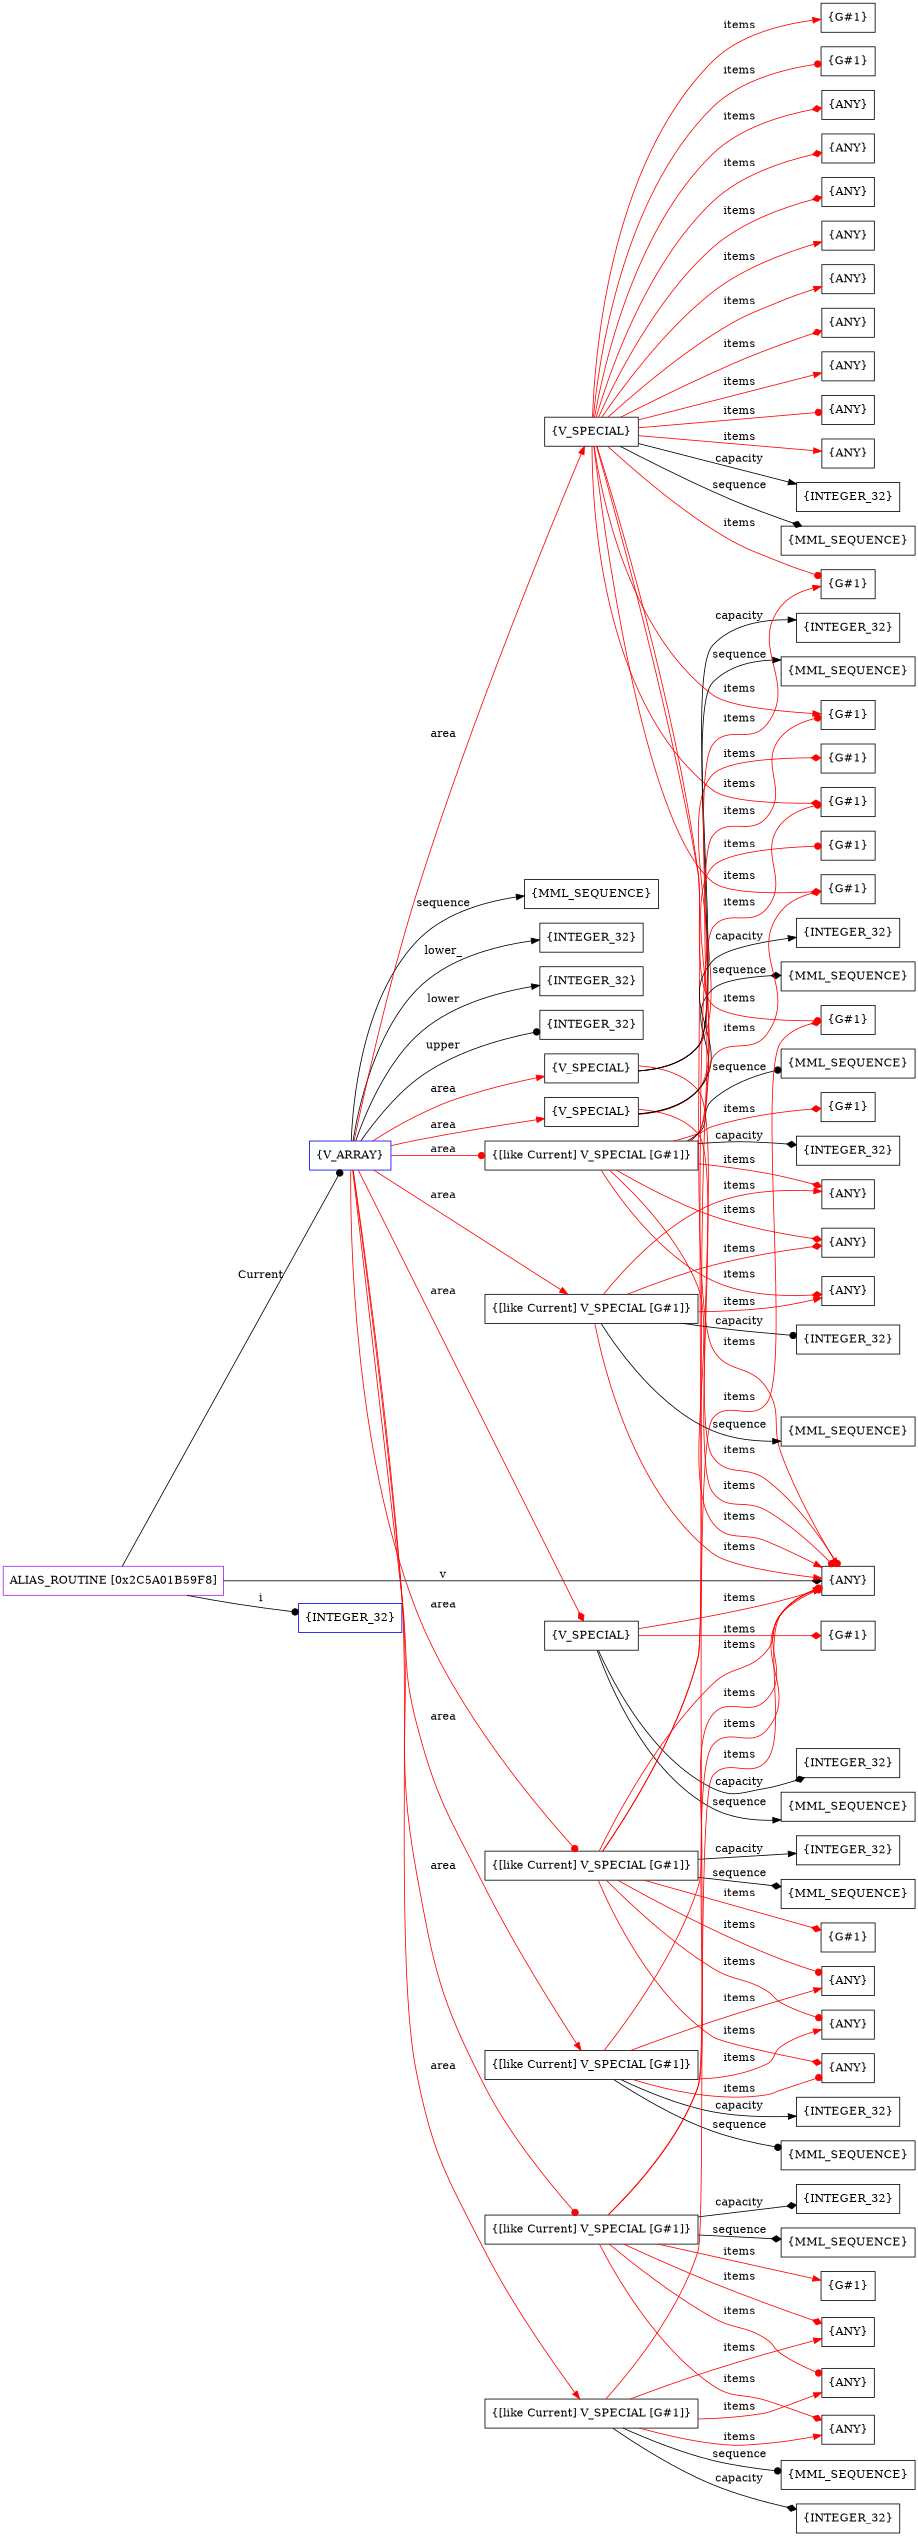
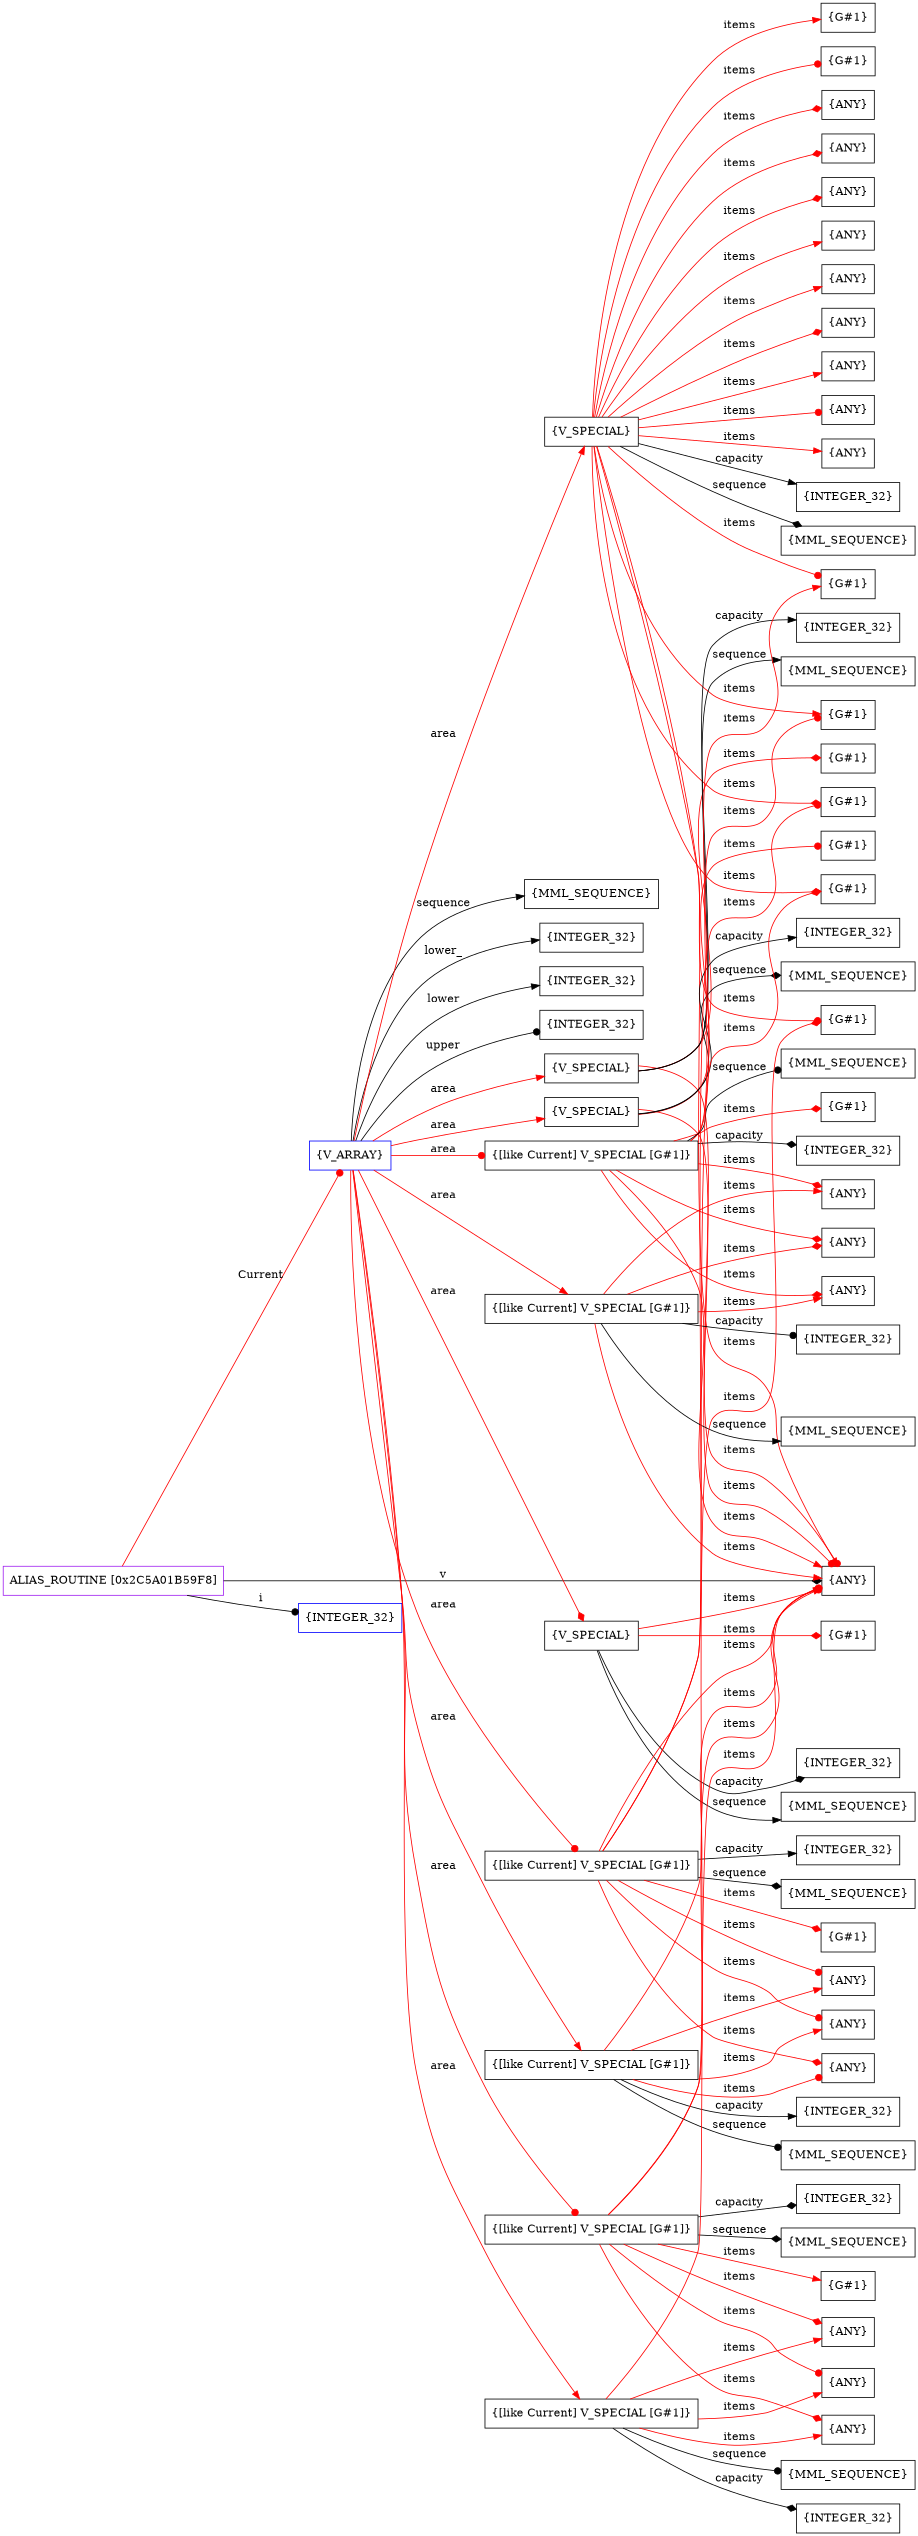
edge "ALIAS_ROUTINE [0x2C5A01B59F8]" -> "{V_ARRAY}": color black -> red
